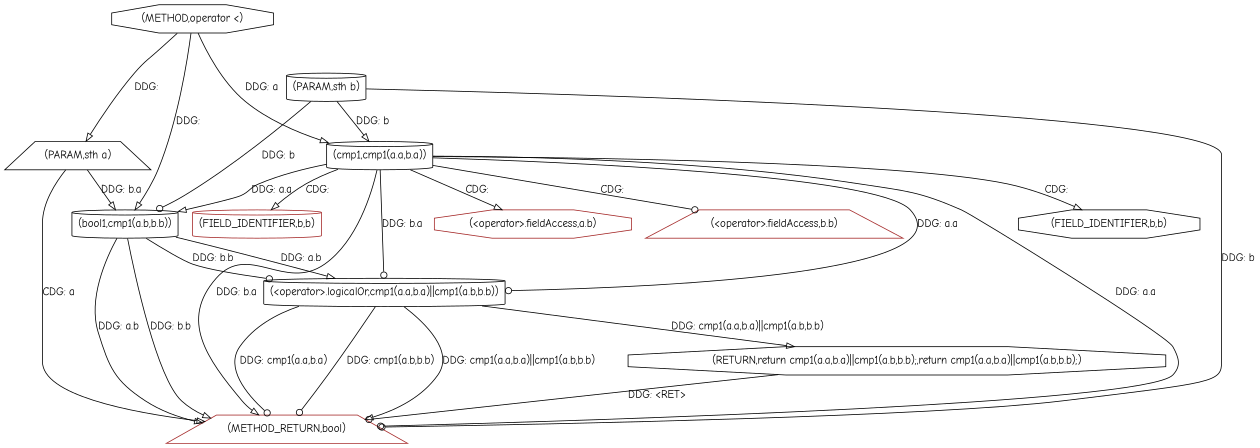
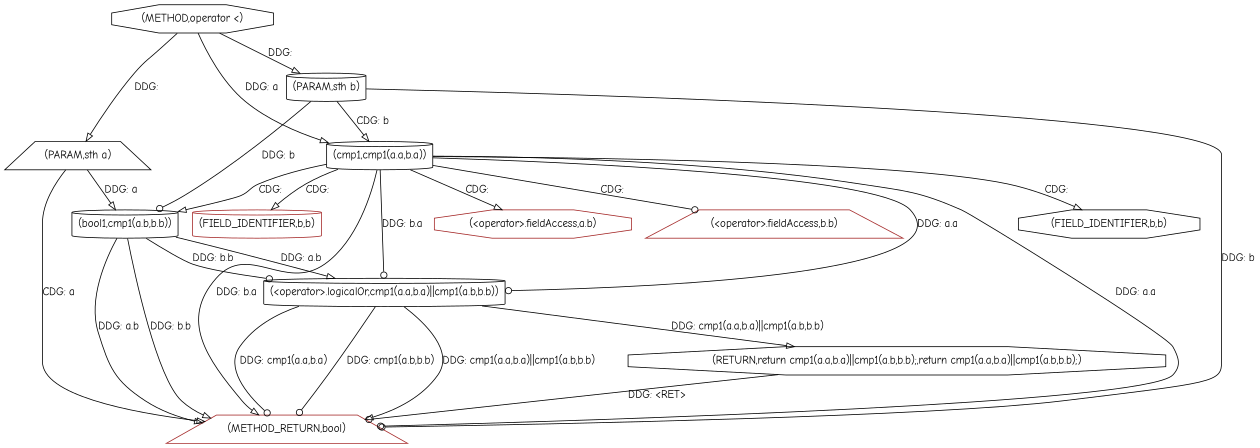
edge "(METHOD,operator <)" -> "(bool1,cmp1(a.b,b.b))": now "(METHOD,operator <)" -> "(PARAM,sth b)"
edge "(PARAM,sth b)" -> "(cmp1,cmp1(a.a,b.a))": label "DDG: b" -> "CDG: b"
edge "(PARAM,sth a)" -> "(bool1,cmp1(a.b,b.b))": label "DDG: b.a" -> "DDG: a"
edge "(cmp1,cmp1(a.a,b.a))" -> "(bool1,cmp1(a.b,b.b))": label "DDG: a.a" -> "CDG: "
